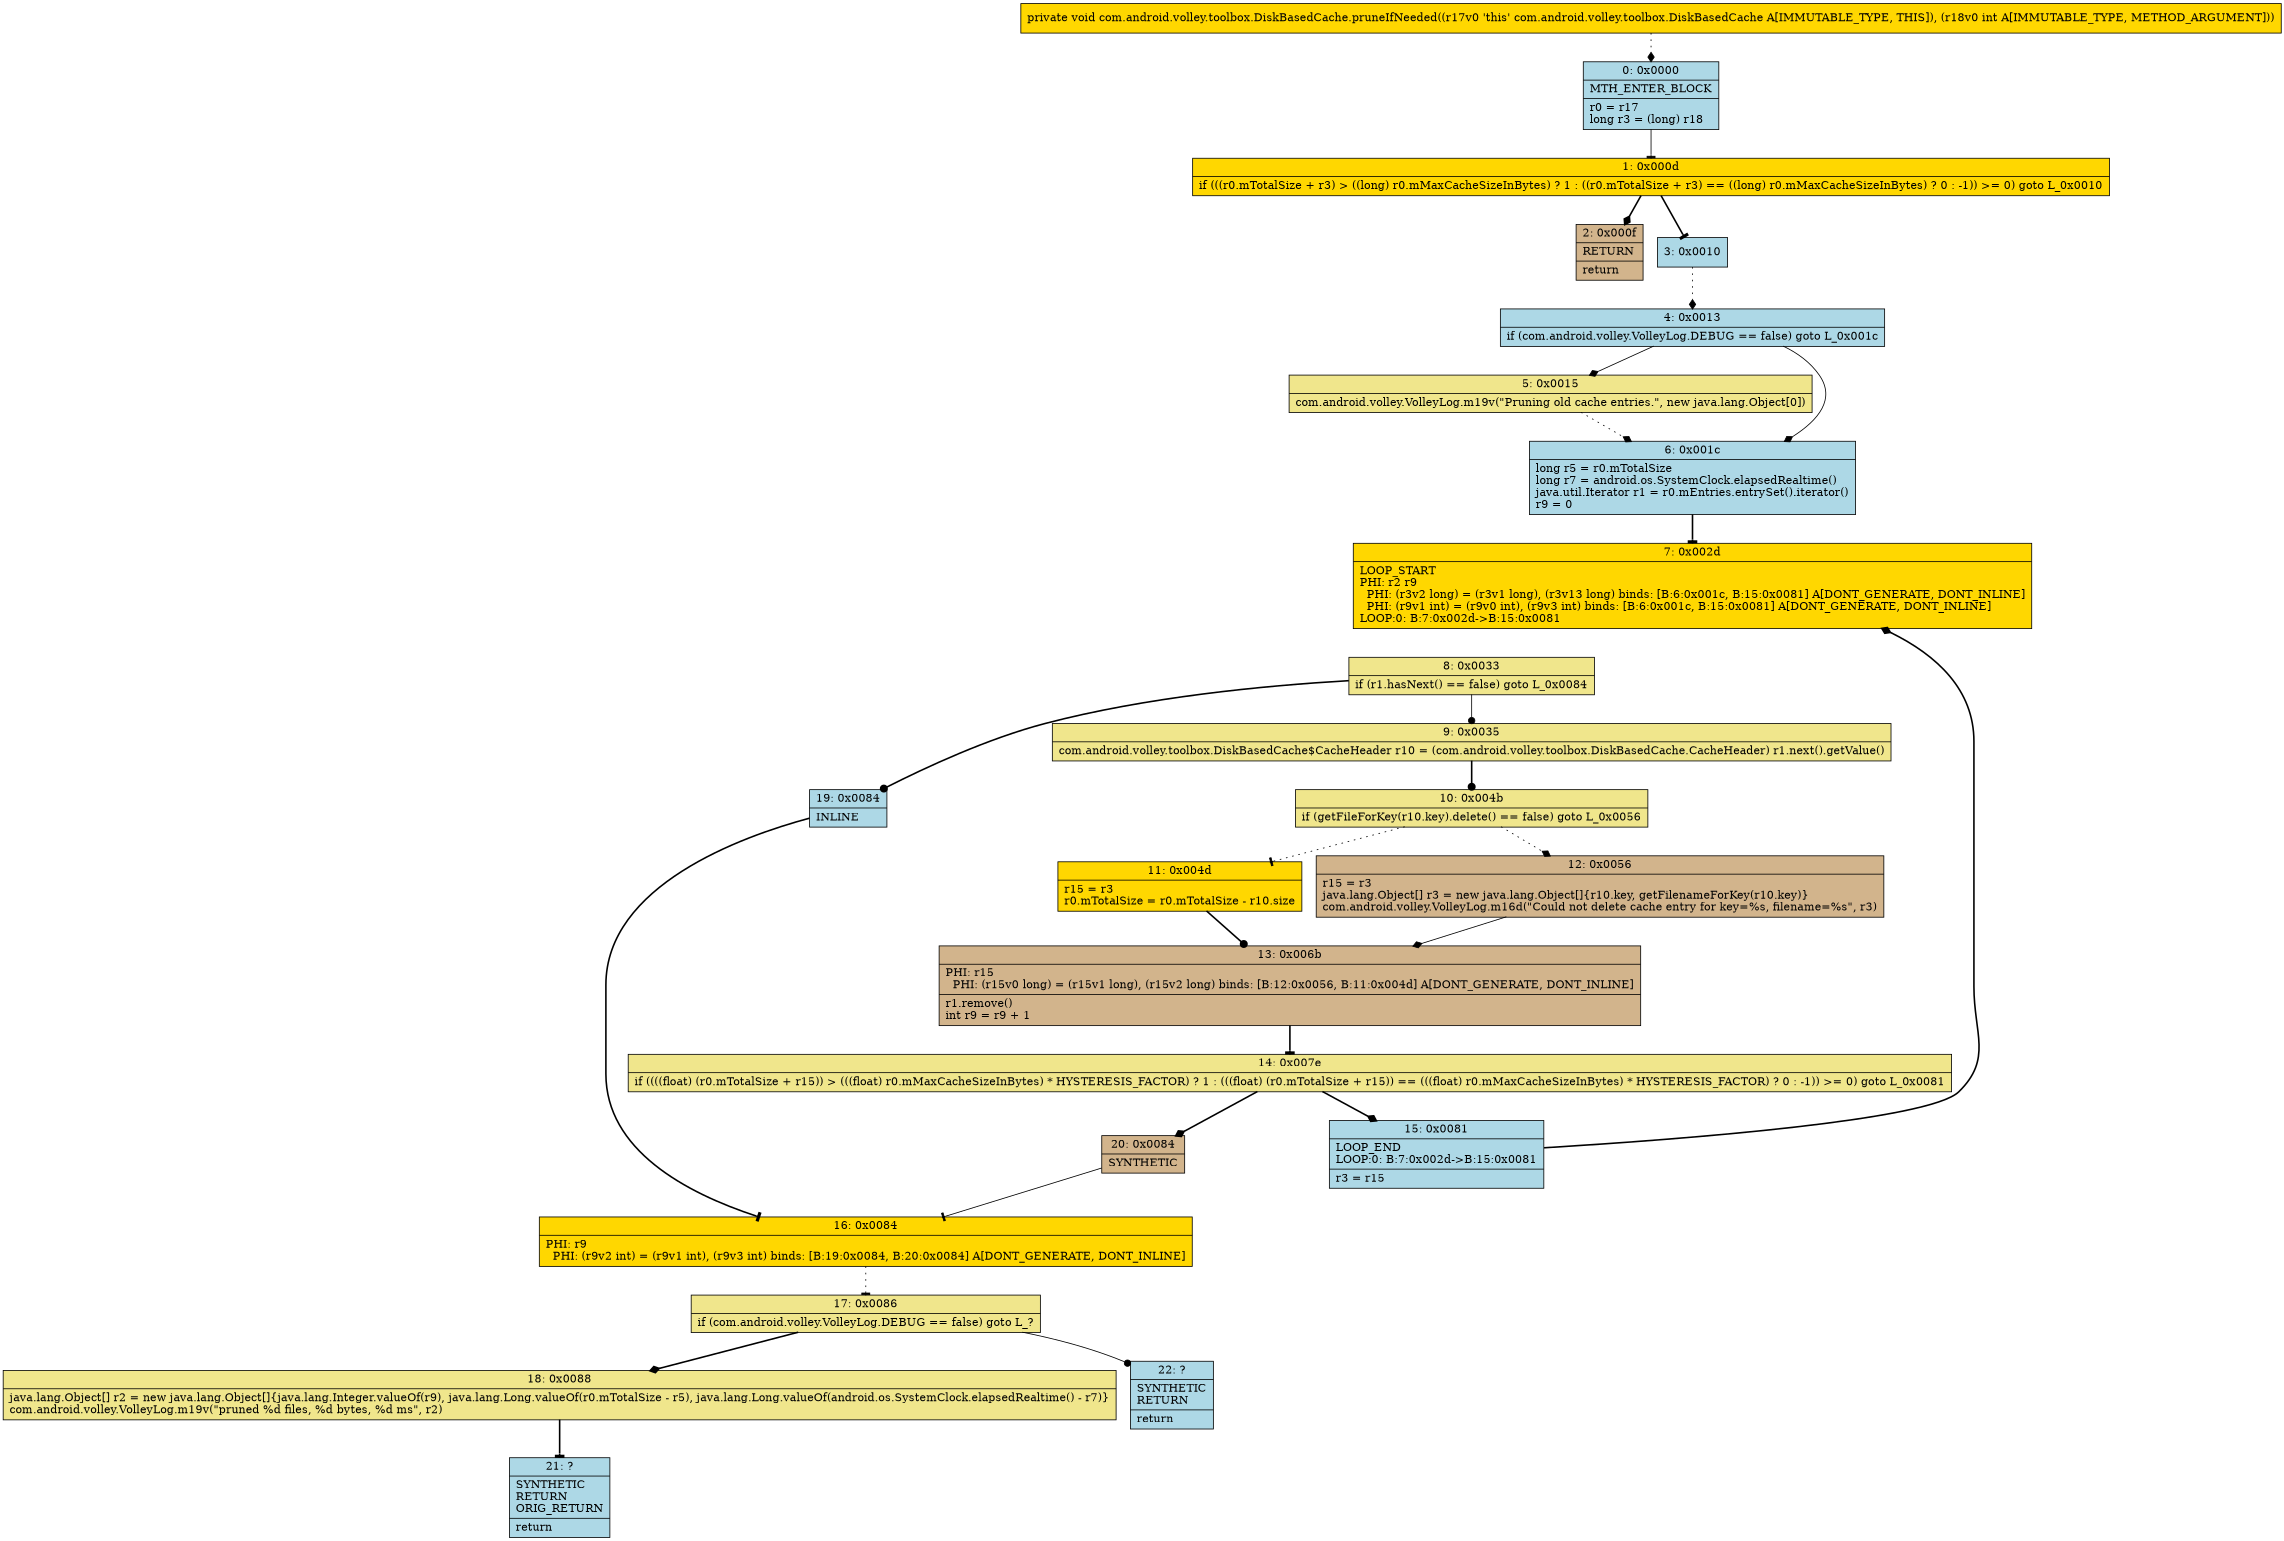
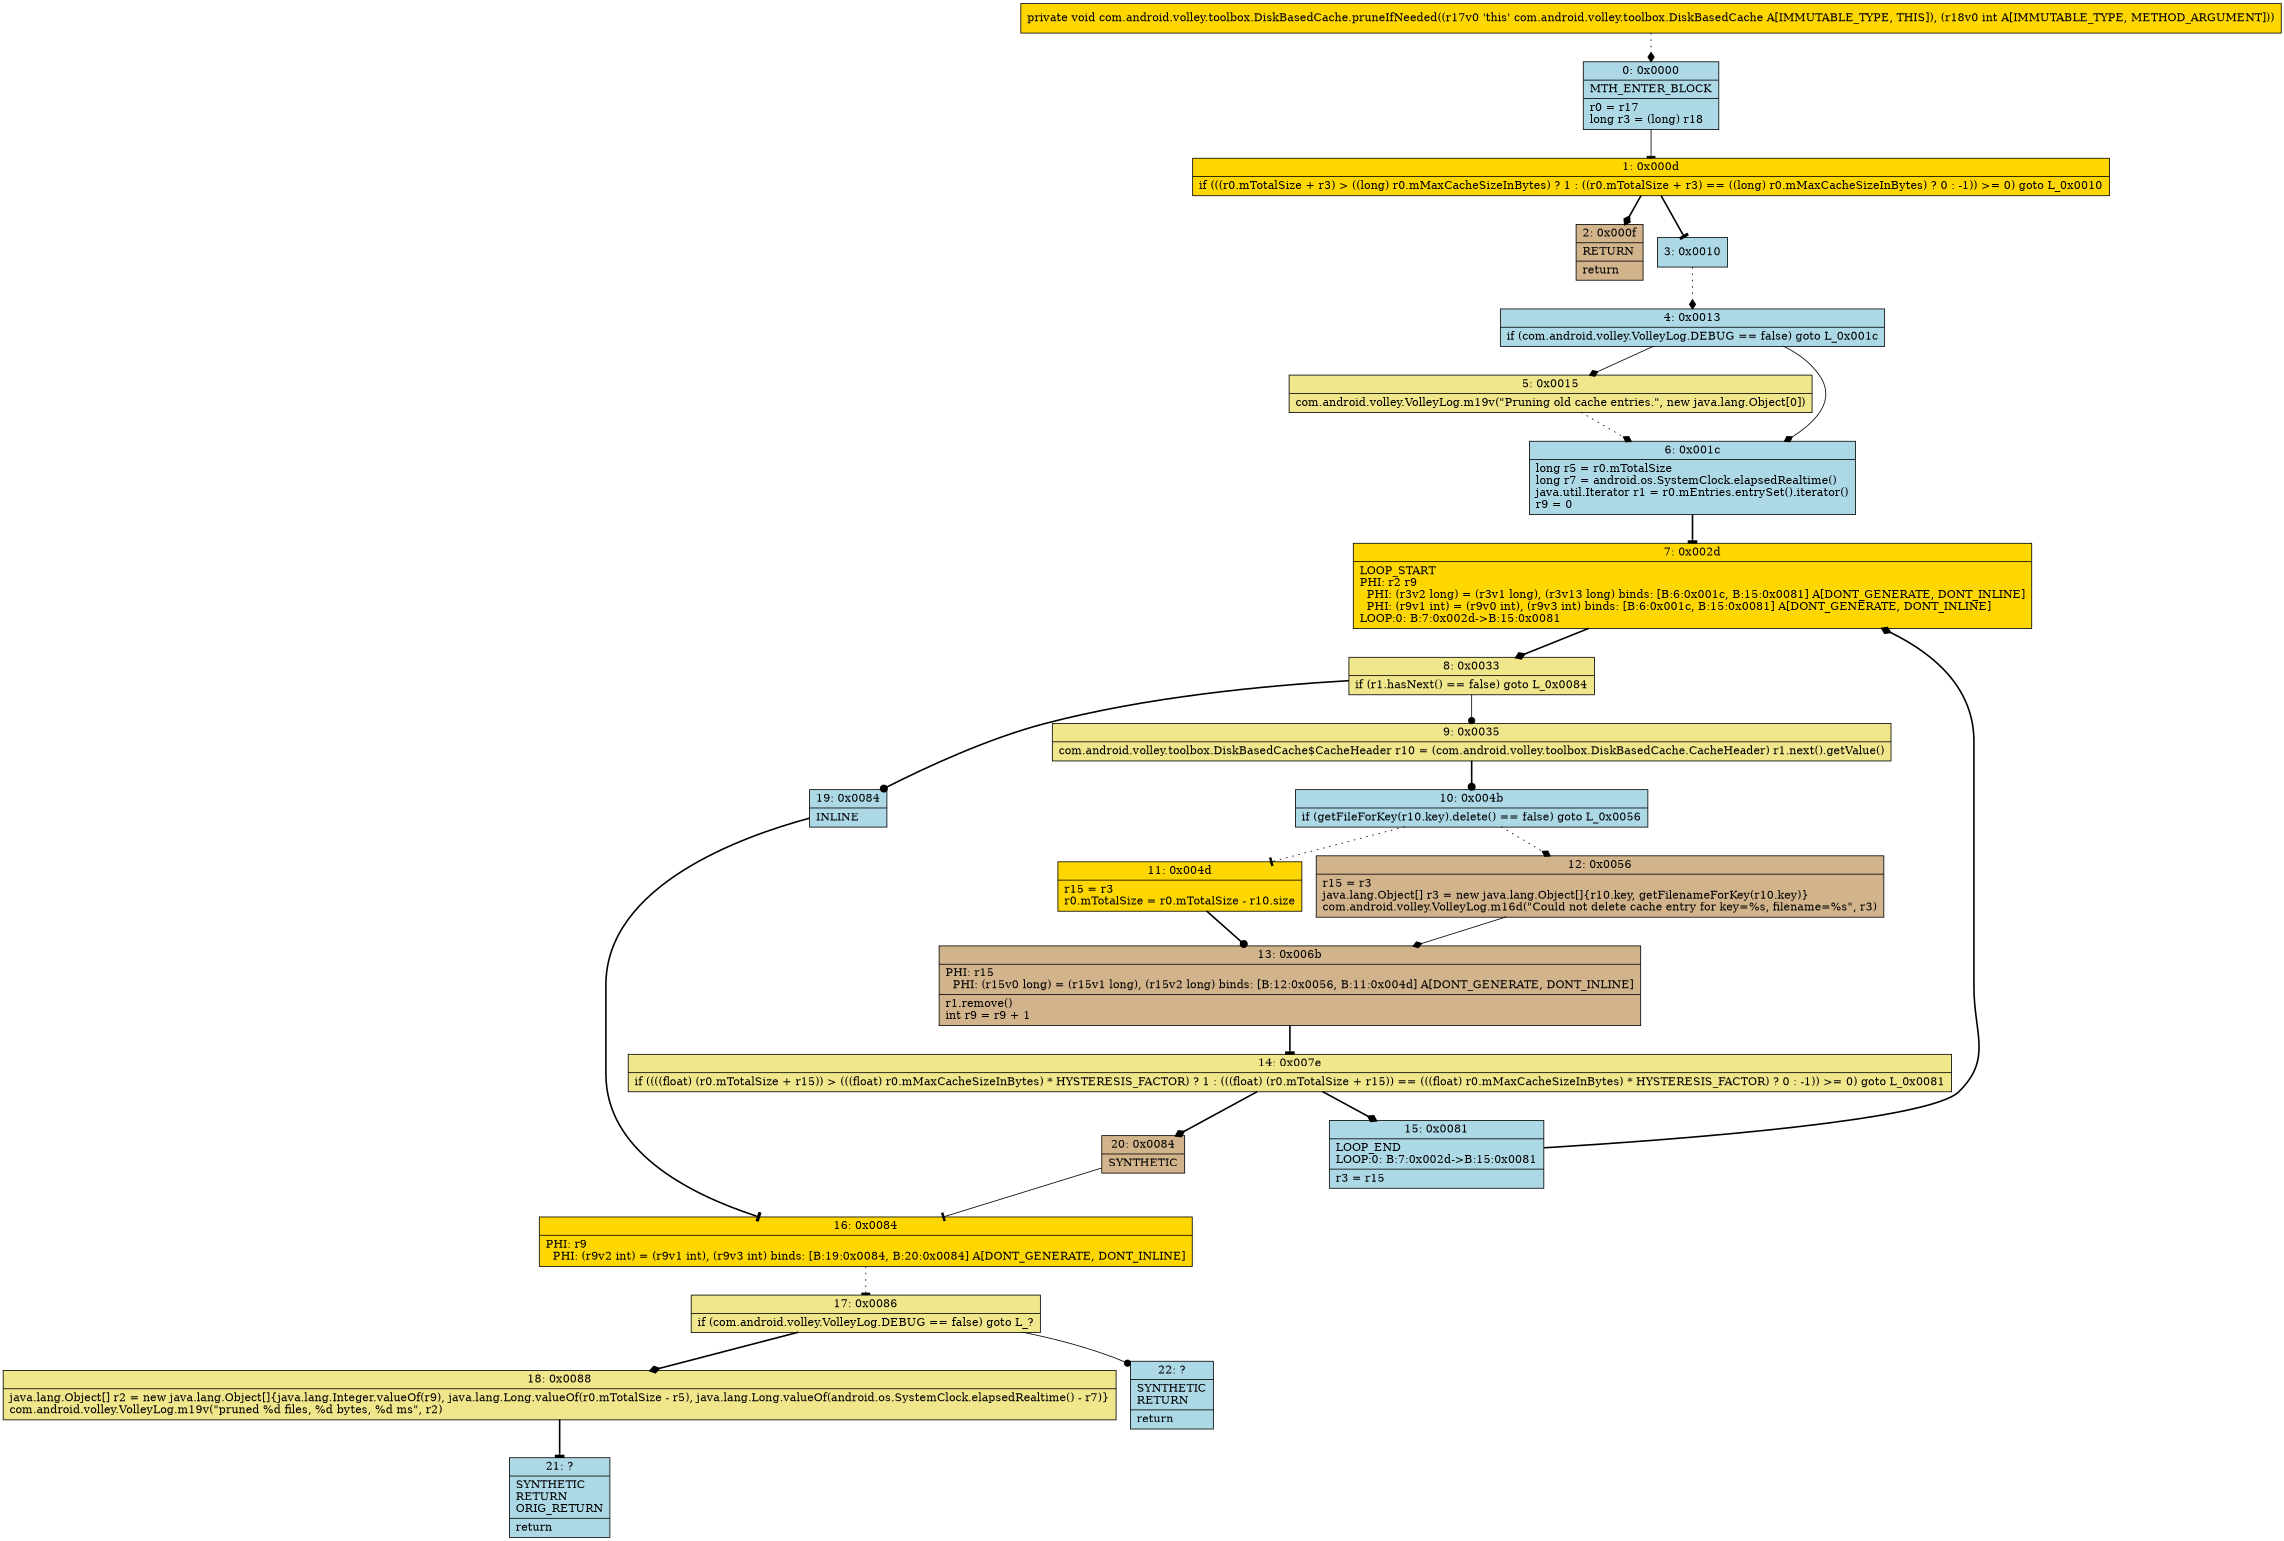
edge "7: 0x002d" -> "8: 0x0033": added
node "10: 0x004b": fillcolor khaki -> lightblue
